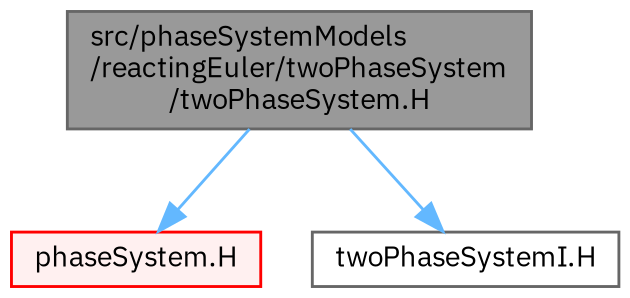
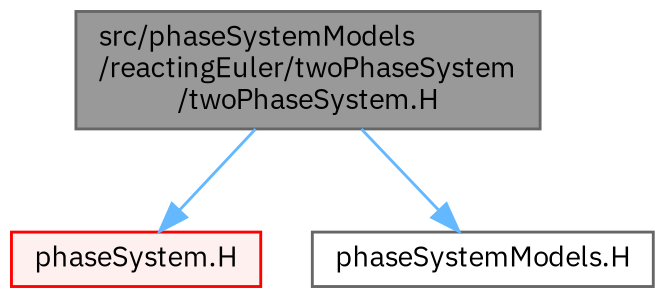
node "twoPhaseSystemI.H": label "twoPhaseSystemI.H" -> "phaseSystemModels.H"
